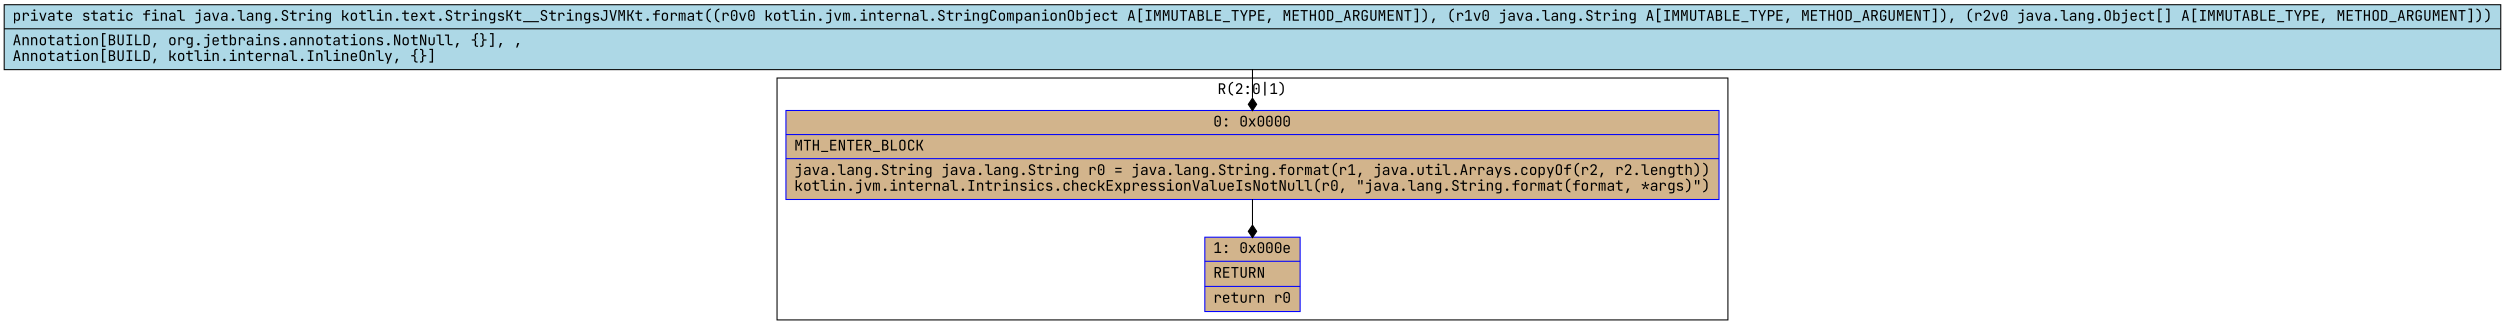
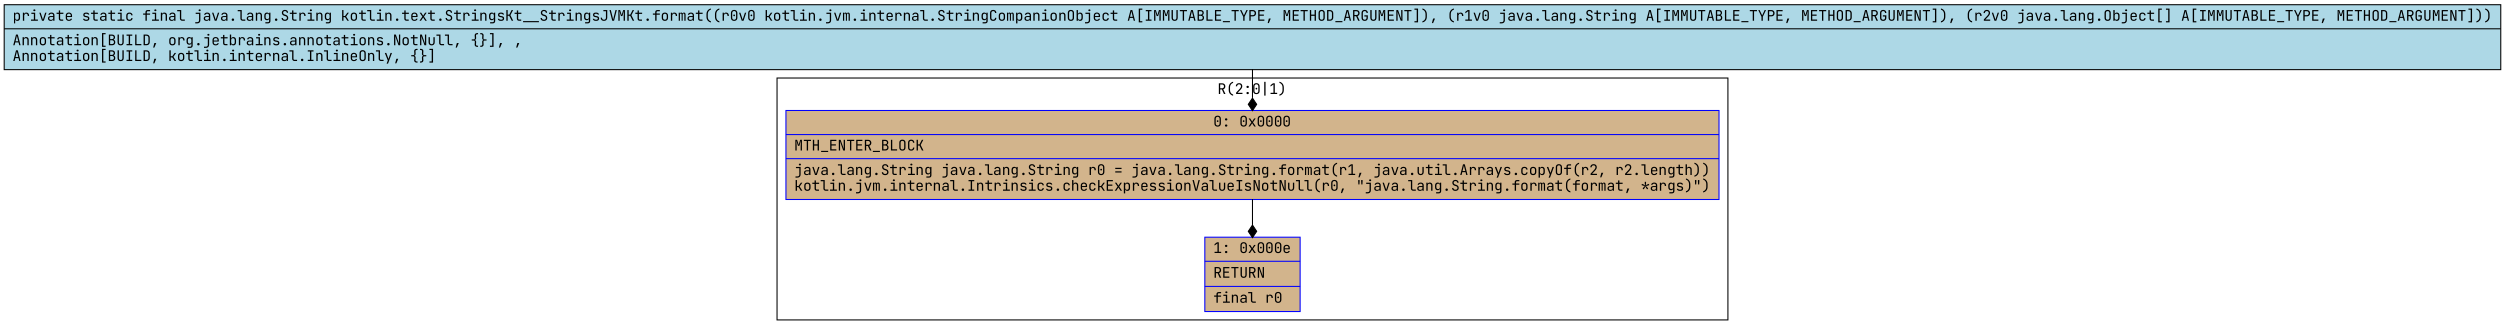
node "1: 0x000e": text "return r0" -> "final r0"
